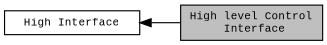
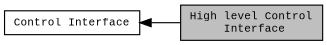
node "High Interface": label "High Interface" -> "Control Interface"
